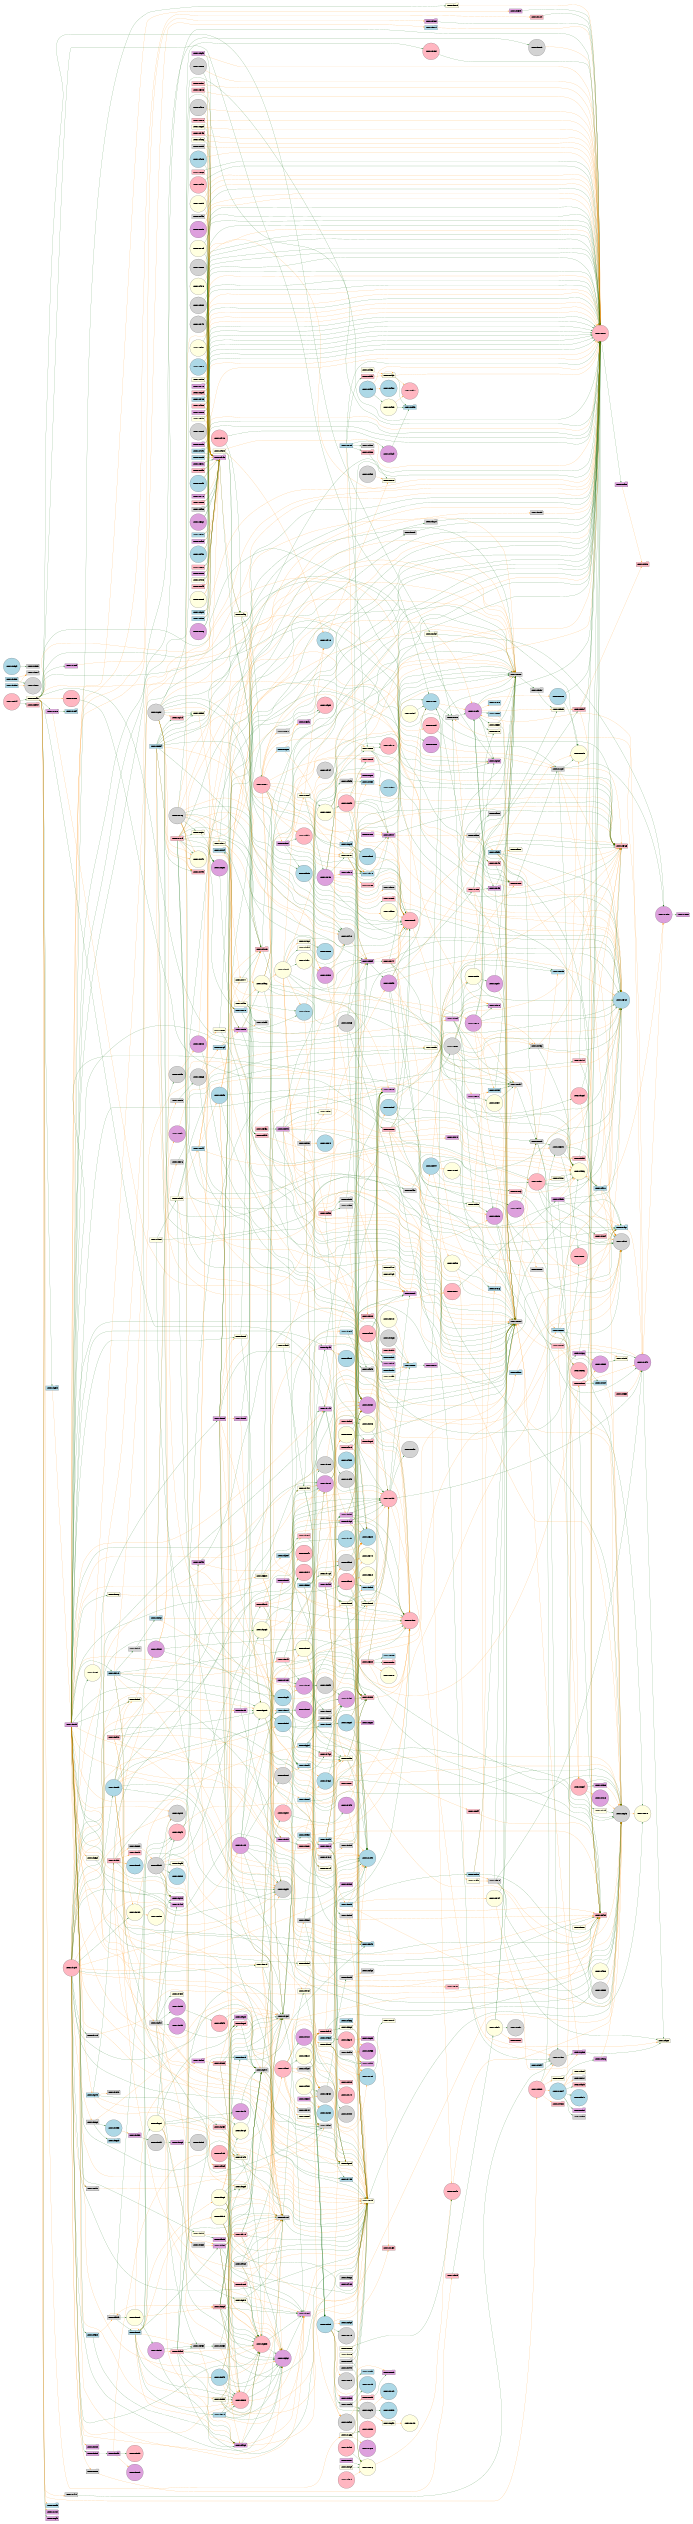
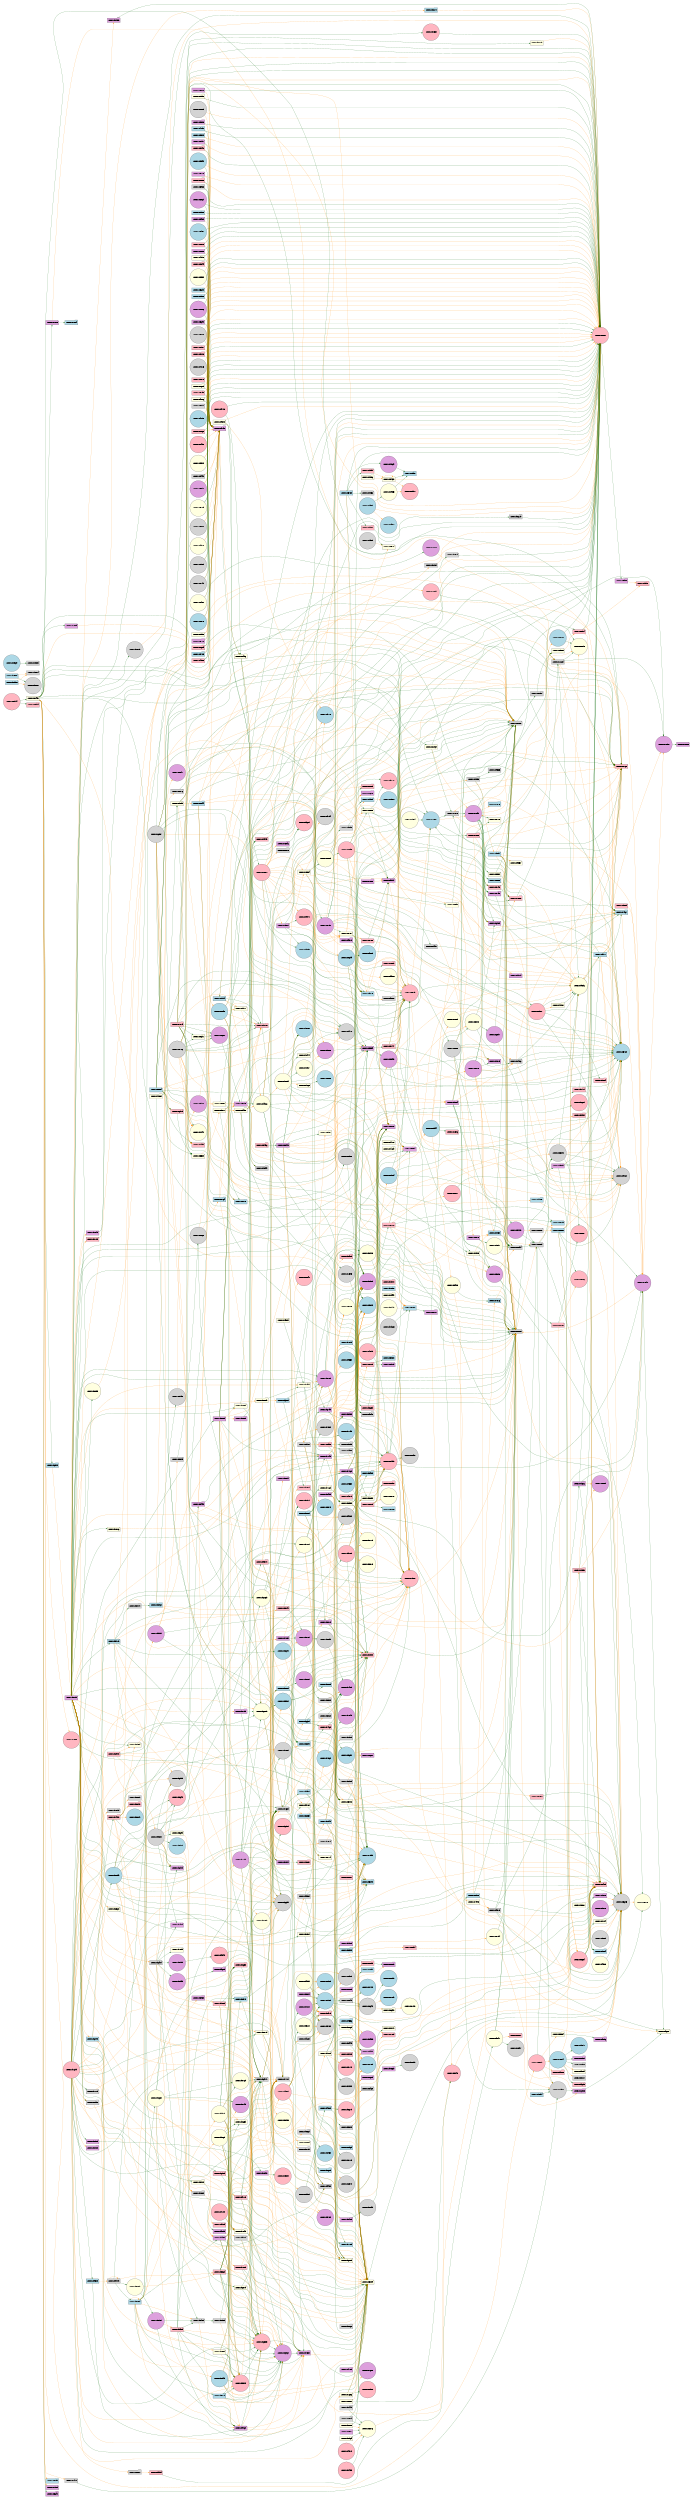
node "ADDR_41c643": removed
node "ADDR_41c6b9": shape folder -> circle
node "ADDR_41dcb0": removed
node "ADDR_4100c0": added
